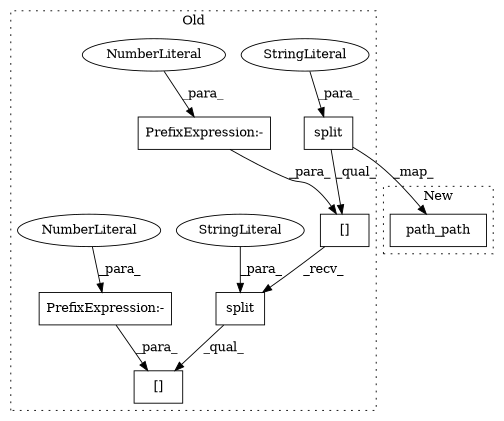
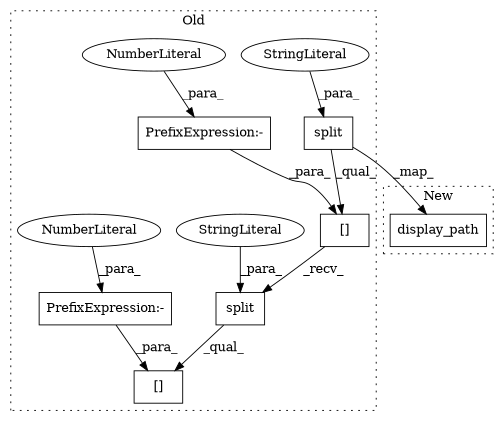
node "path_path": label "path_path" -> "display_path"
